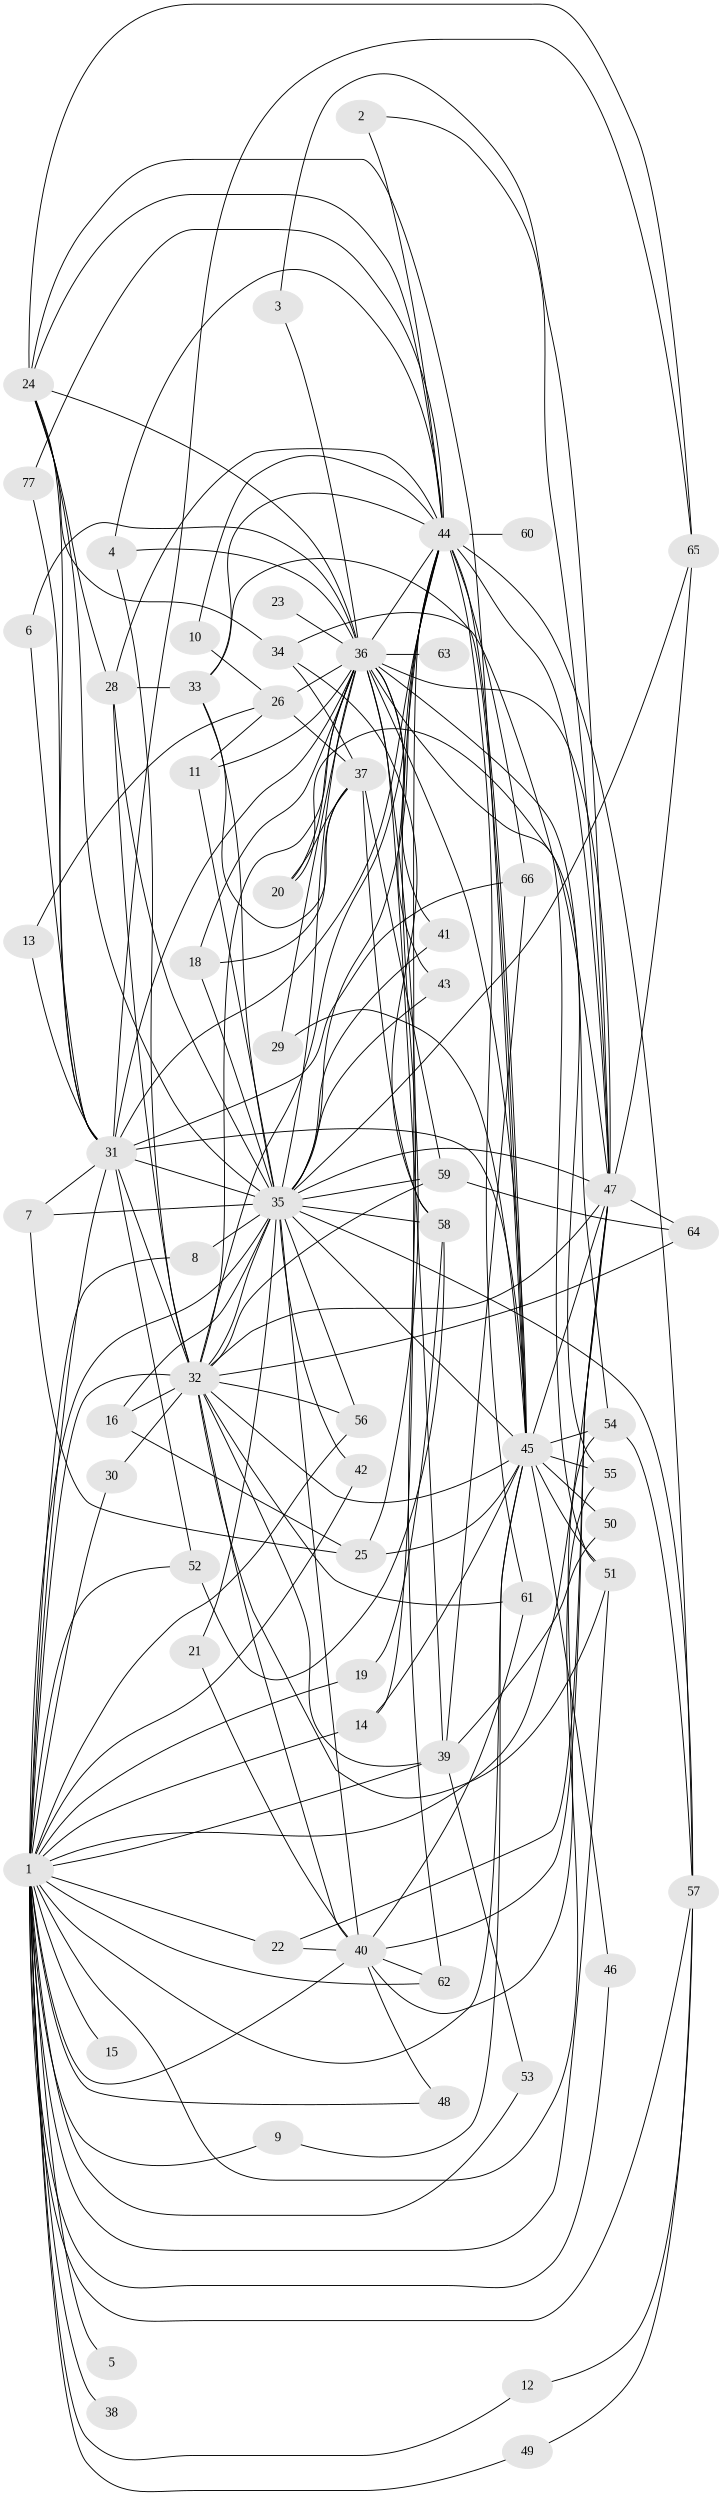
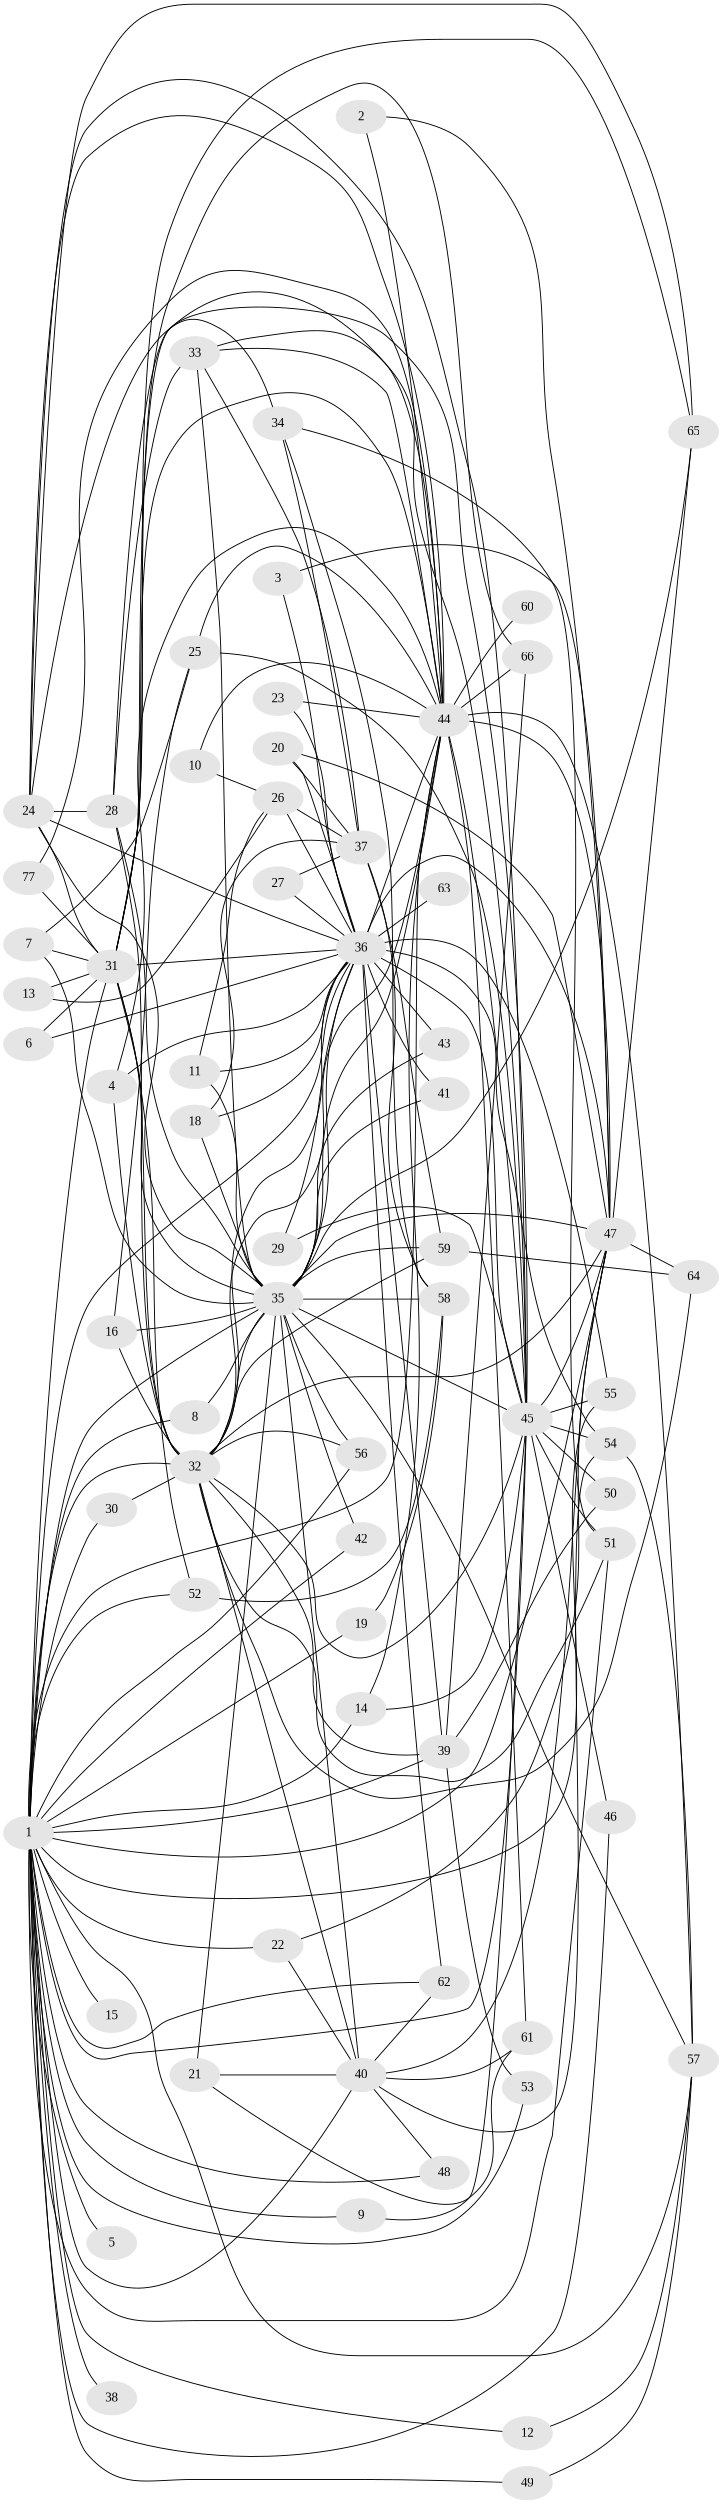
edge "23" -- "44": added
node "27": added
edge "36" -- "1": added
edge "44" -- "1": added
edge "32" -- "61": now "21" -- "61"
